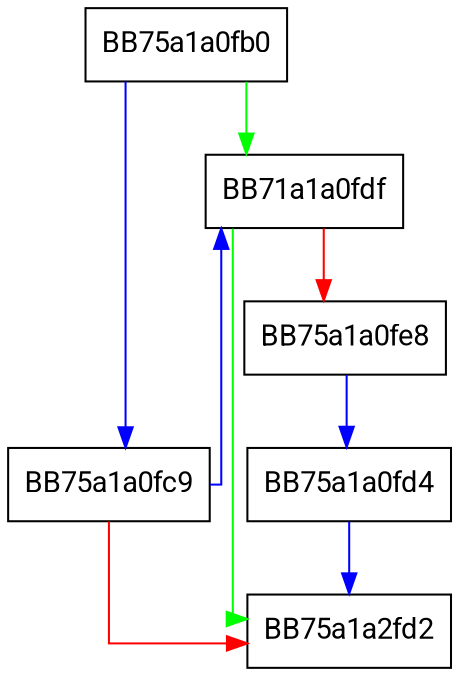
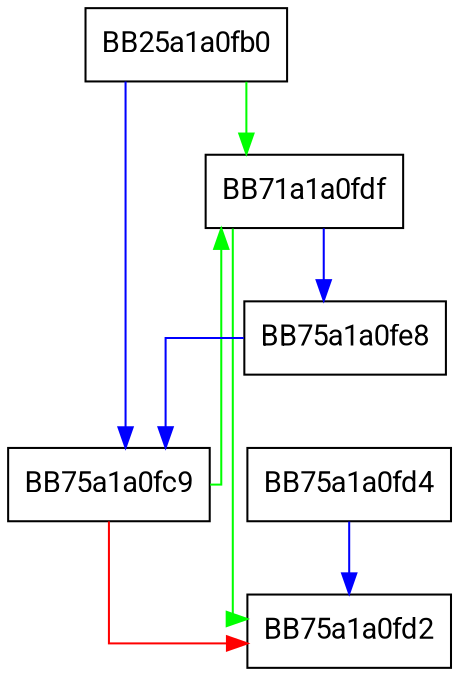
node "BB75a1a0fb0": label "BB75a1a0fb0" -> "BB25a1a0fb0"
edge "BB71a1a0fdf" -> "BB75a1a0fe8": color red -> blue
edge "BB75a1a0fc9" -> "BB71a1a0fdf": color blue -> green
edge "BB75a1a0fe8" -> "BB75a1a0fd4": now "BB75a1a0fe8" -> "BB75a1a0fc9"
node "BB75a1a2fd2": label "BB75a1a2fd2" -> "BB75a1a0fd2"
